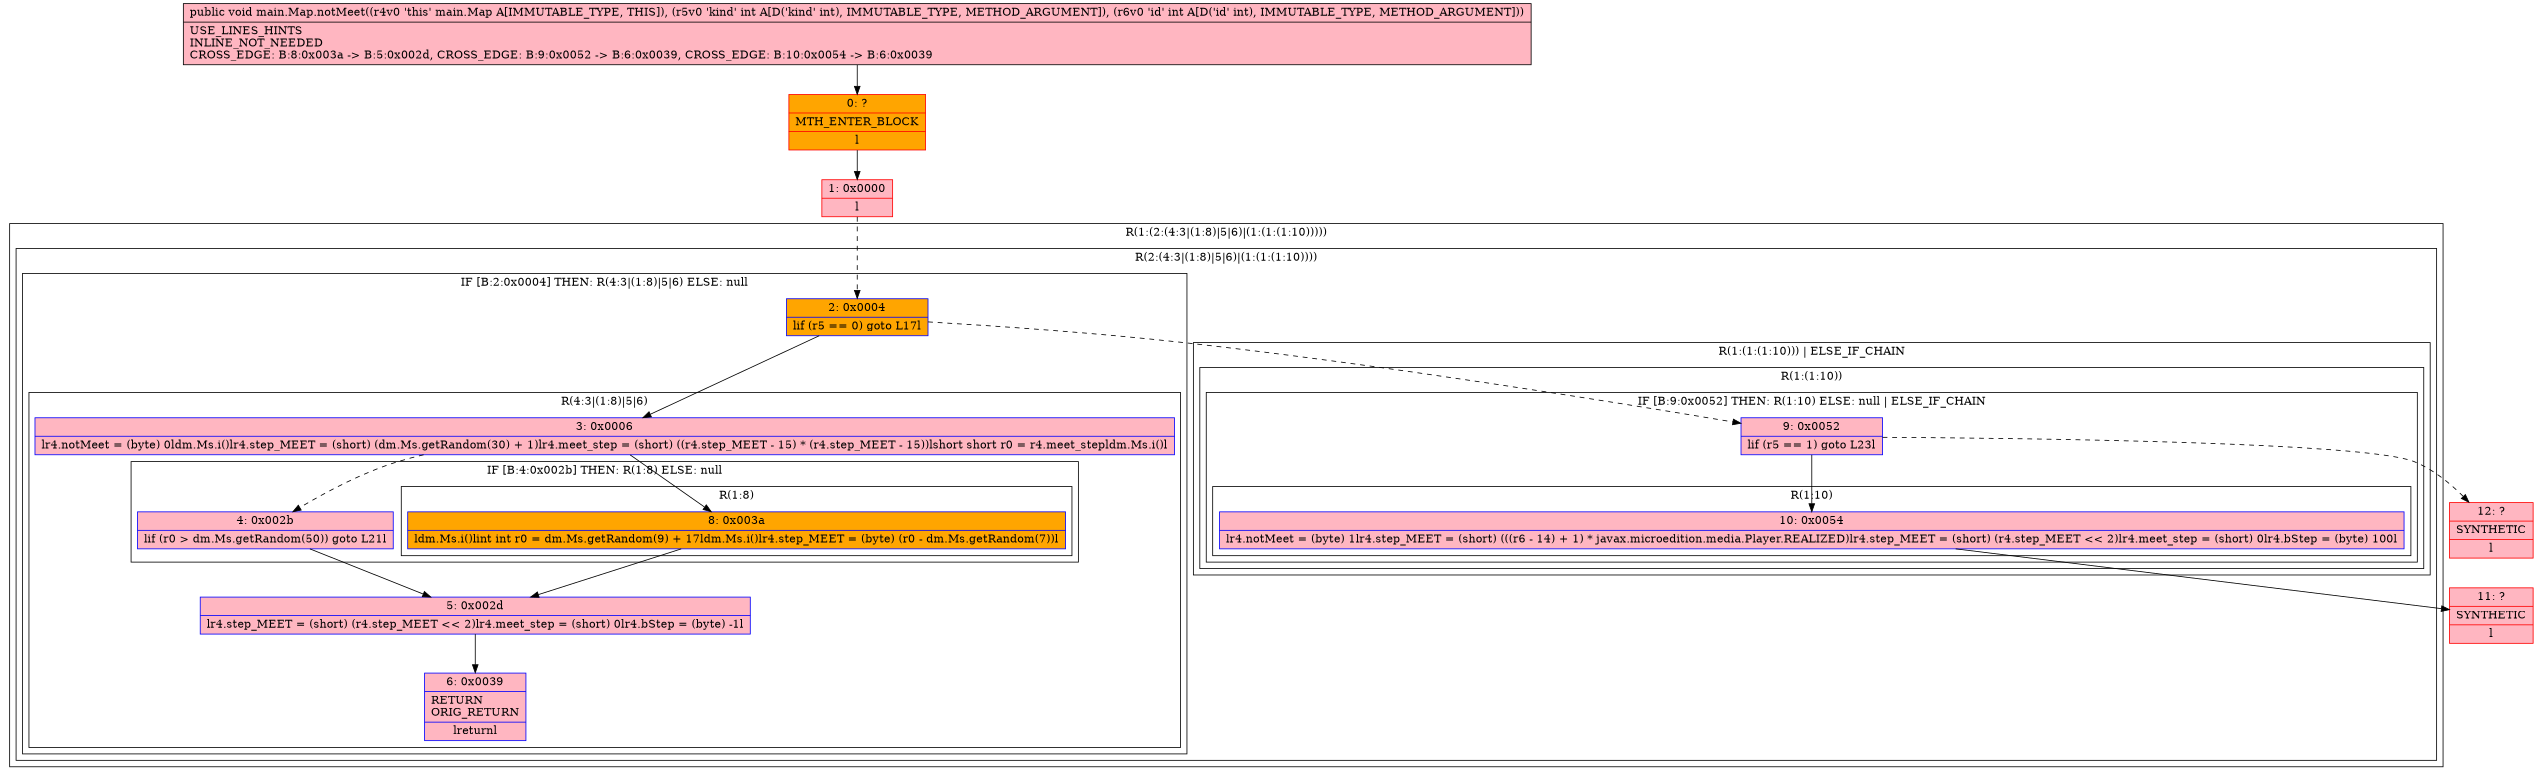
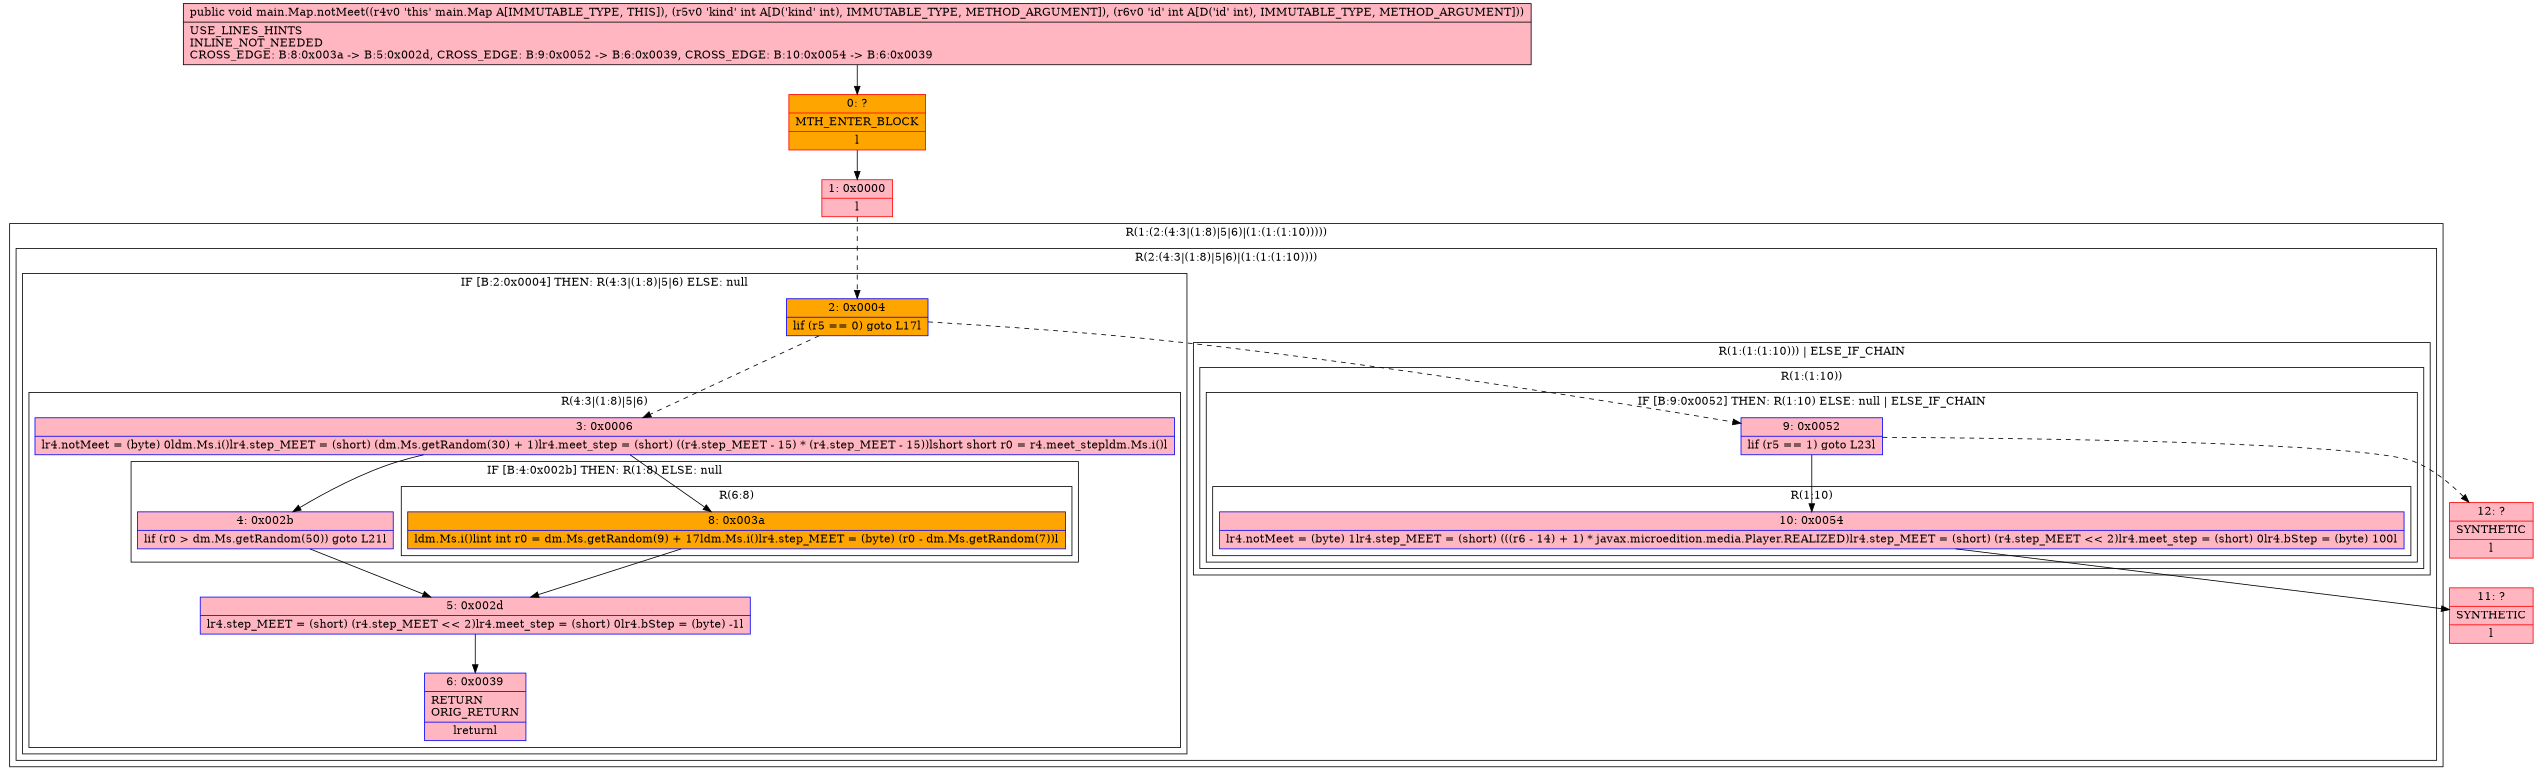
edge "2: 0x0004" -> "3: 0x0006": style solid -> dashed
edge "3: 0x0006" -> "4: 0x002b": style dashed -> solid
cluster "R(1:8)": label "R(1:8)" -> "R(6:8)"
